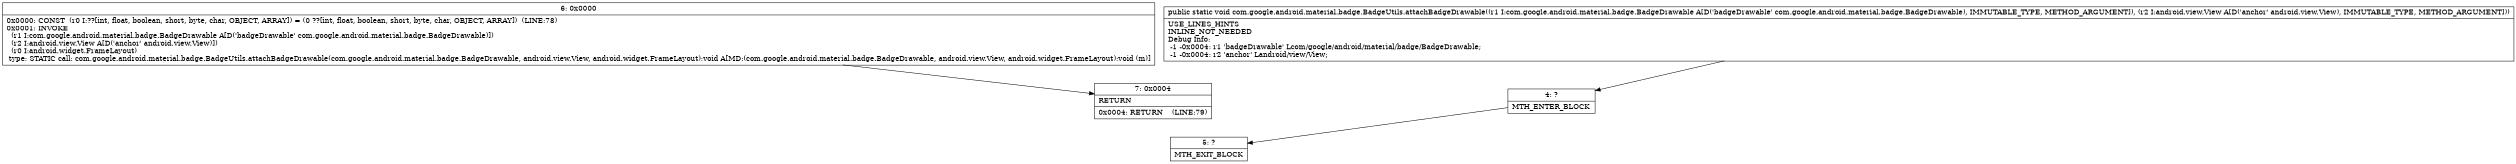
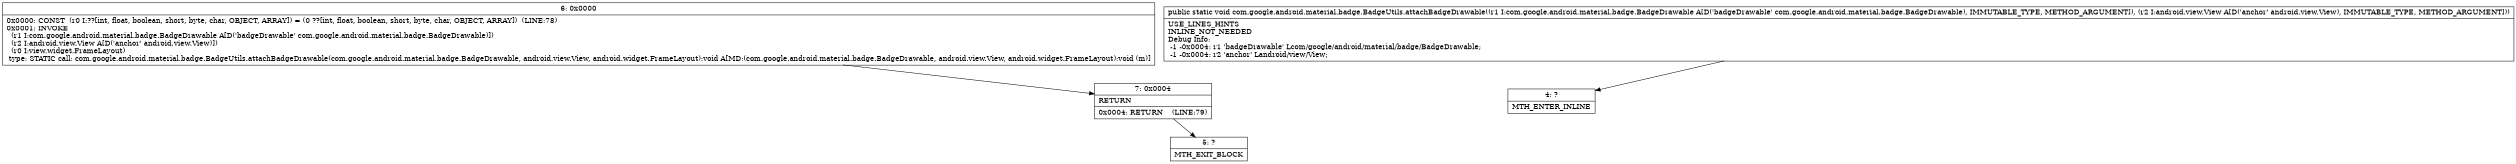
node "6: 0x0000": text "(r0 I:android.widget.FrameLayout)" -> "(r0 I:view.widget.FrameLayout)"
node "4: ?": text "MTH_ENTER_BLOCK" -> "MTH_ENTER_INLINE"
edge "4: ?" -> "5: ?": now "7: 0x0004" -> "5: ?"
